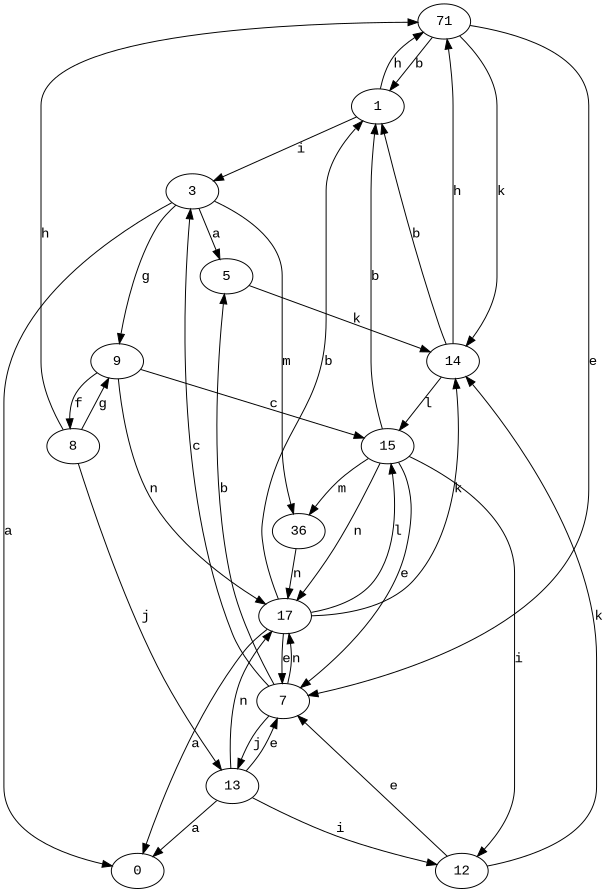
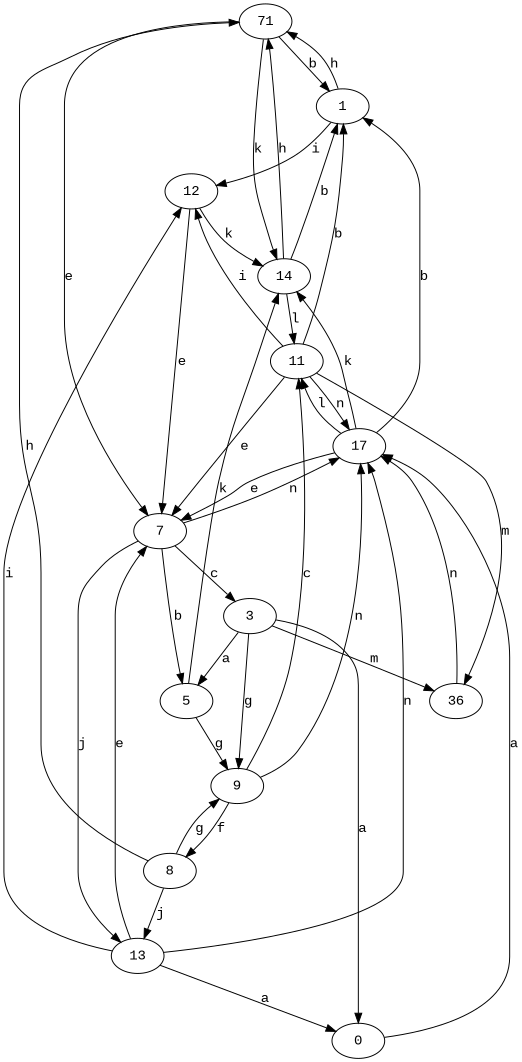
edge "1" -> "3": now "1" -> "12"
node "15": label "15" -> "11"
edge "17" -> "0": reversed
edge "5" -> "9": added, label "g"
